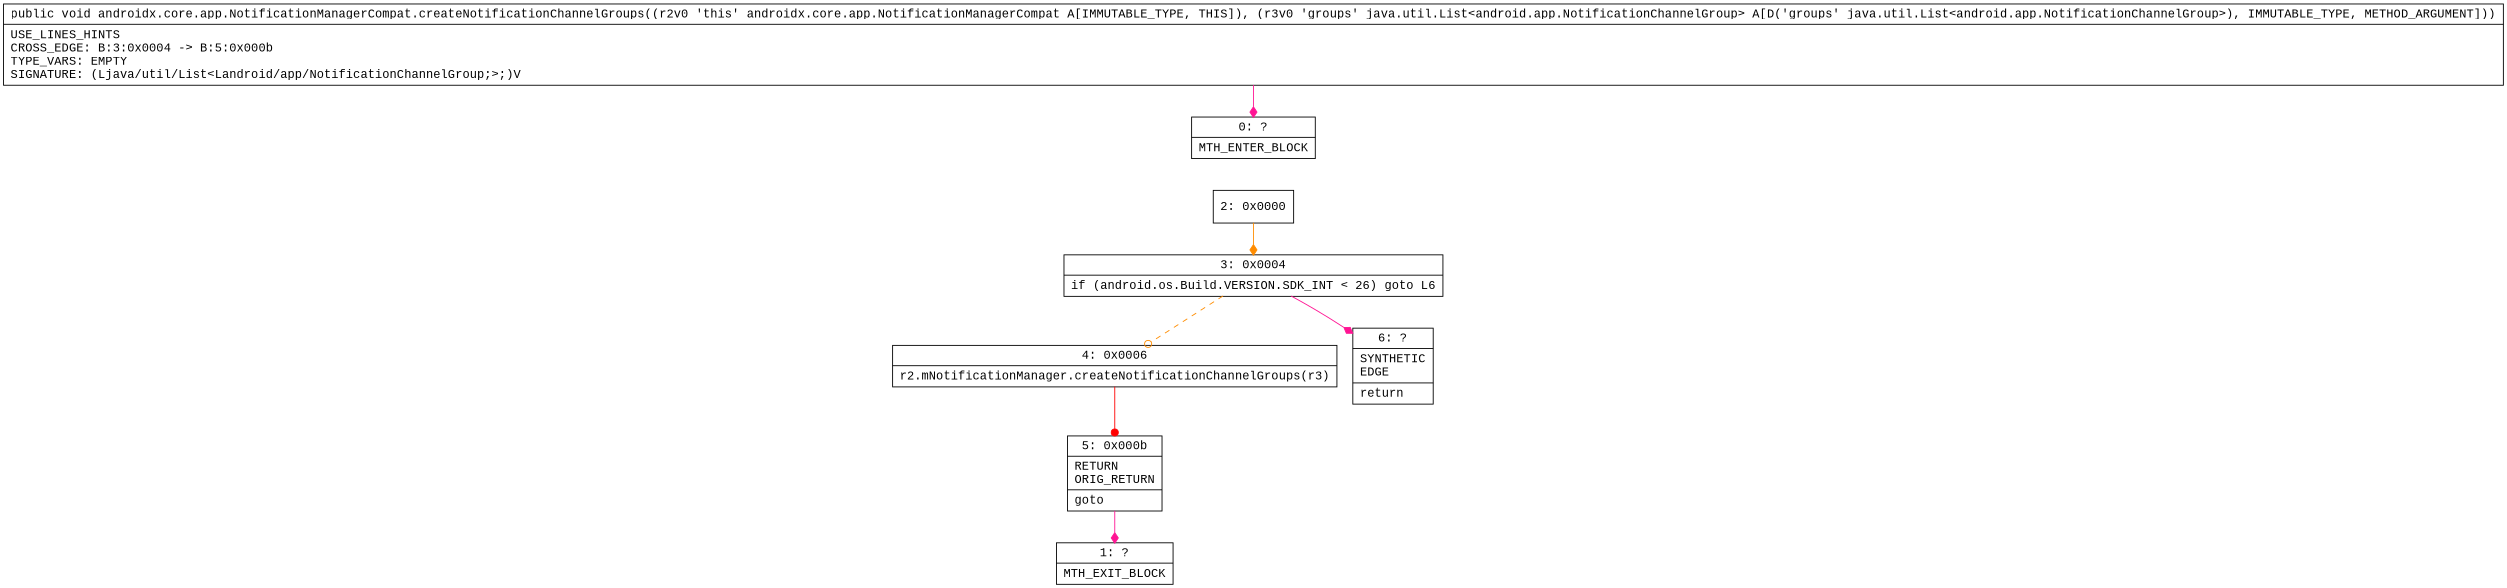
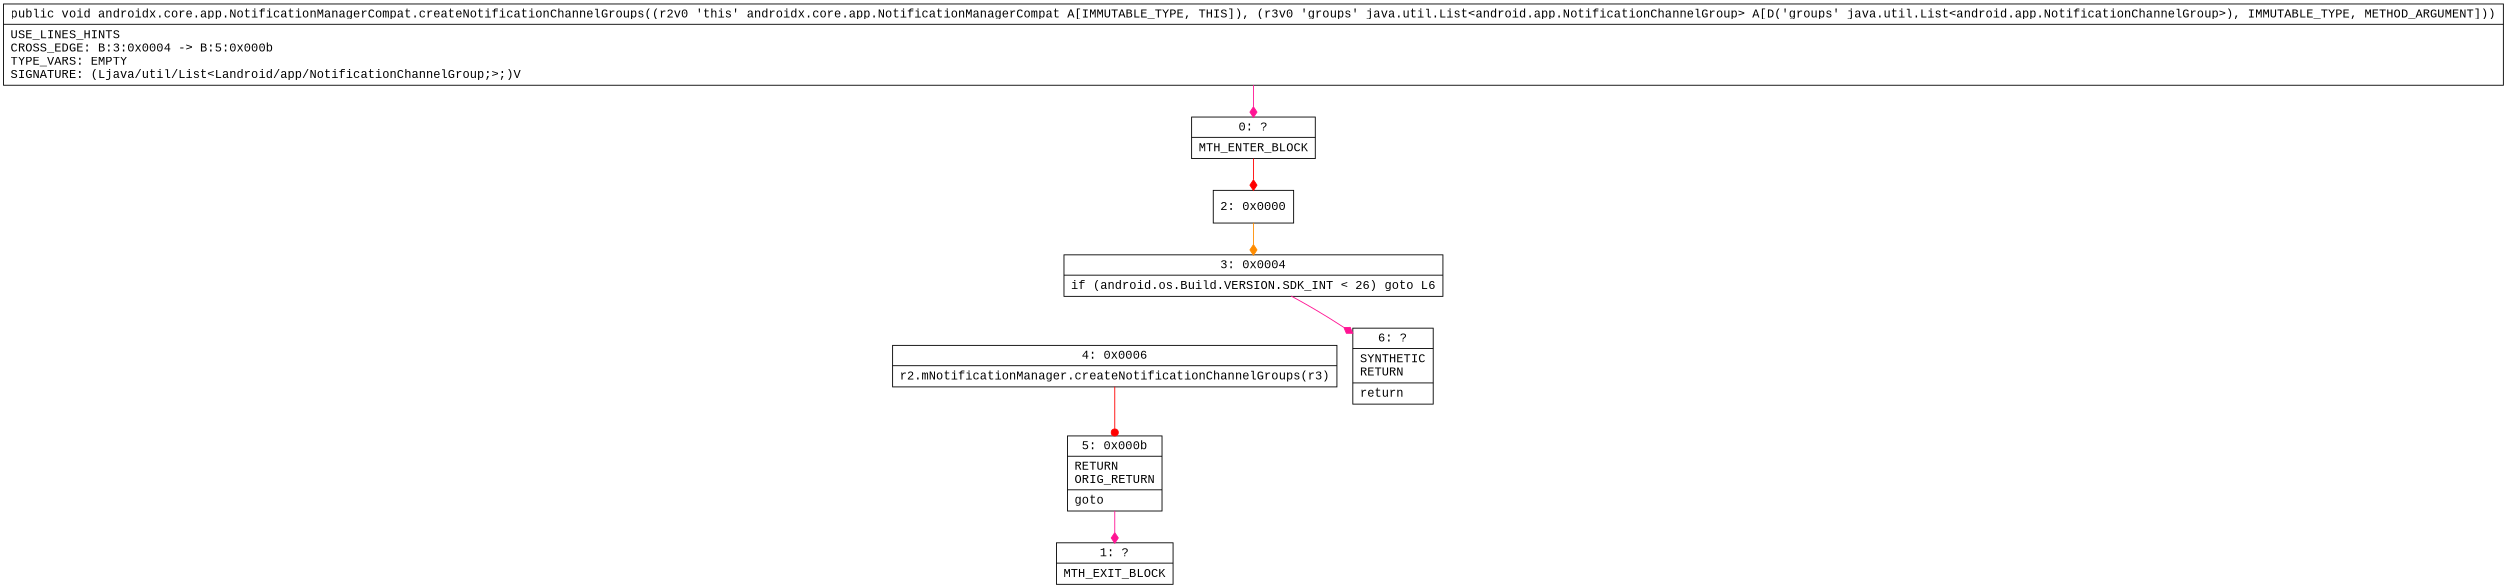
edge "0: ?" -> "2: 0x0000": added
edge "3: 0x0004" -> "4: 0x0006": removed
node "6: ?": text "EDGE" -> "RETURN"
